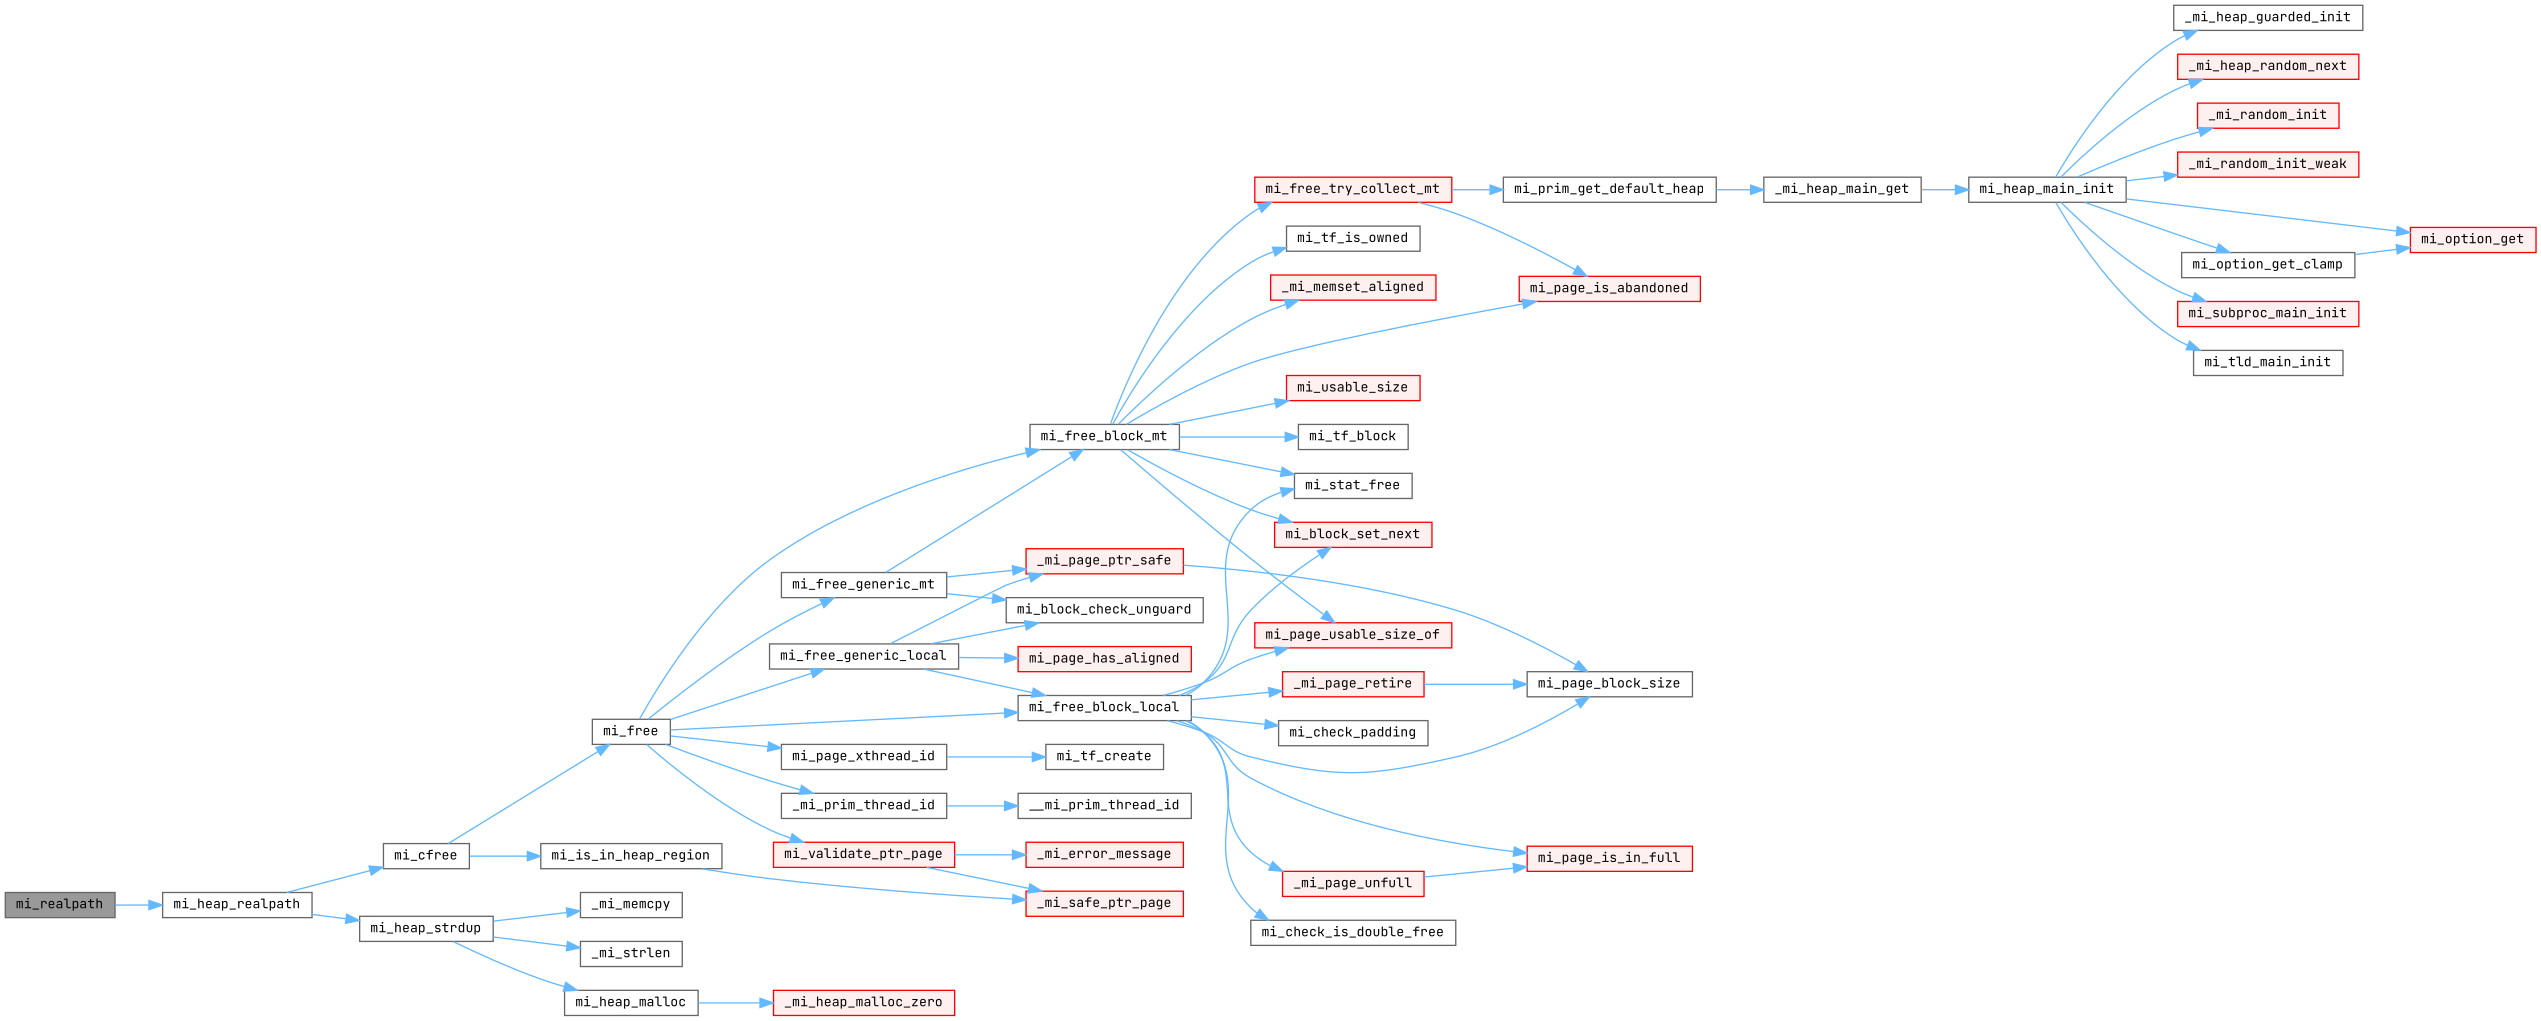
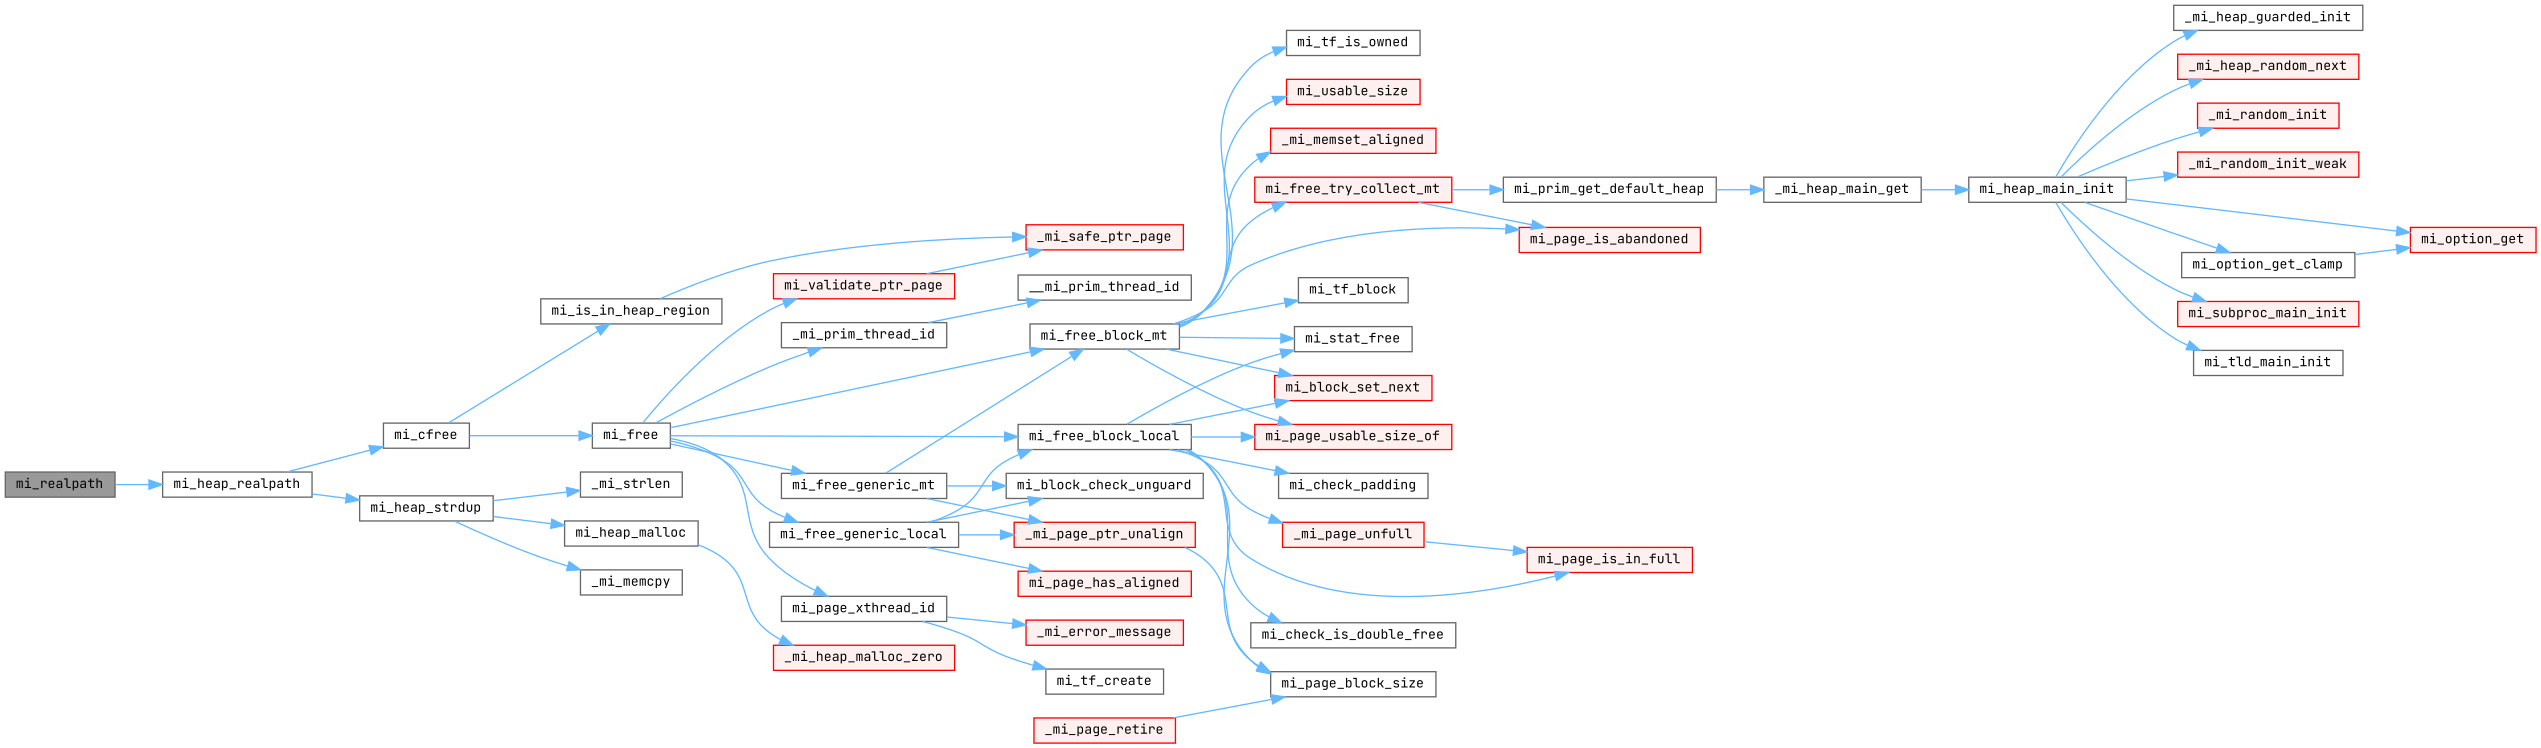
node "_mi_page_ptr_safe": label "_mi_page_ptr_safe" -> "_mi_page_ptr_unalign"
edge "mi_free_block_local" -> "_mi_page_retire": removed
edge "mi_validate_ptr_page" -> "_mi_error_message": now "mi_page_xthread_id" -> "_mi_error_message"
